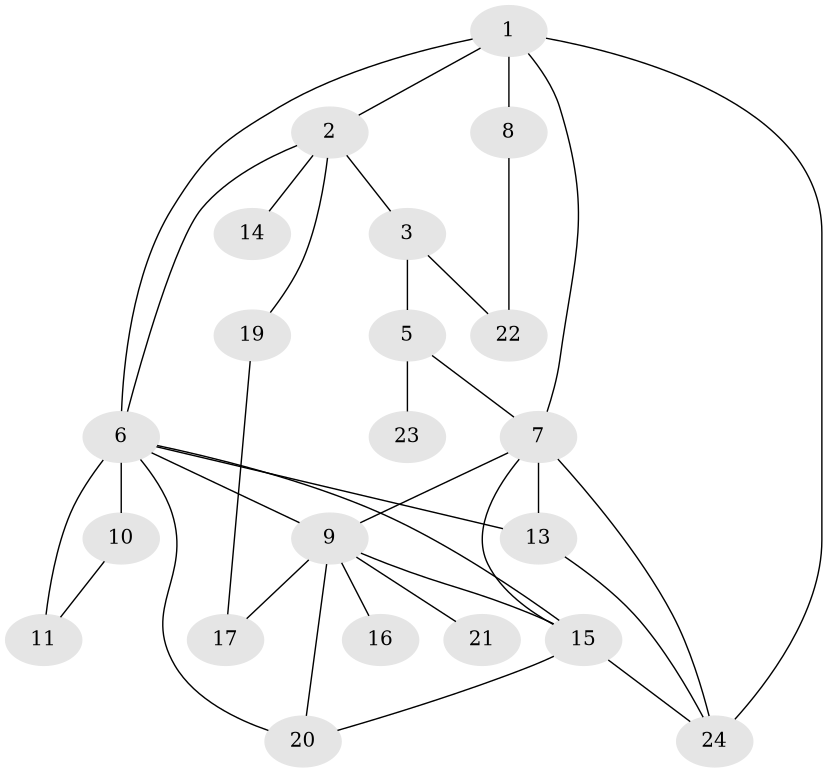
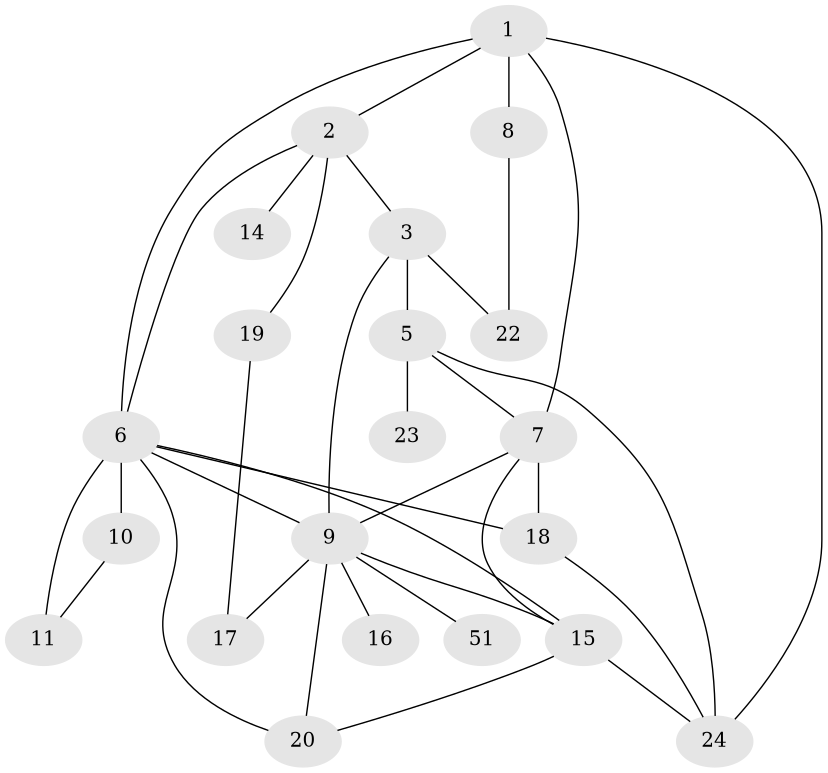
edge "3" -- "9": added
node "13": label "13" -> "18"
edge "7" -- "24": now "5" -- "24"
node "21": label "21" -> "51"
